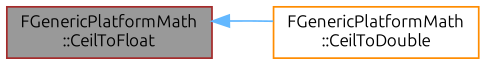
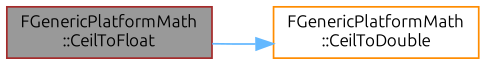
edge "FGenericPlatformMath ::CeilToDouble" -> "FGenericPlatformMath ::CeilToFloat": reversed
